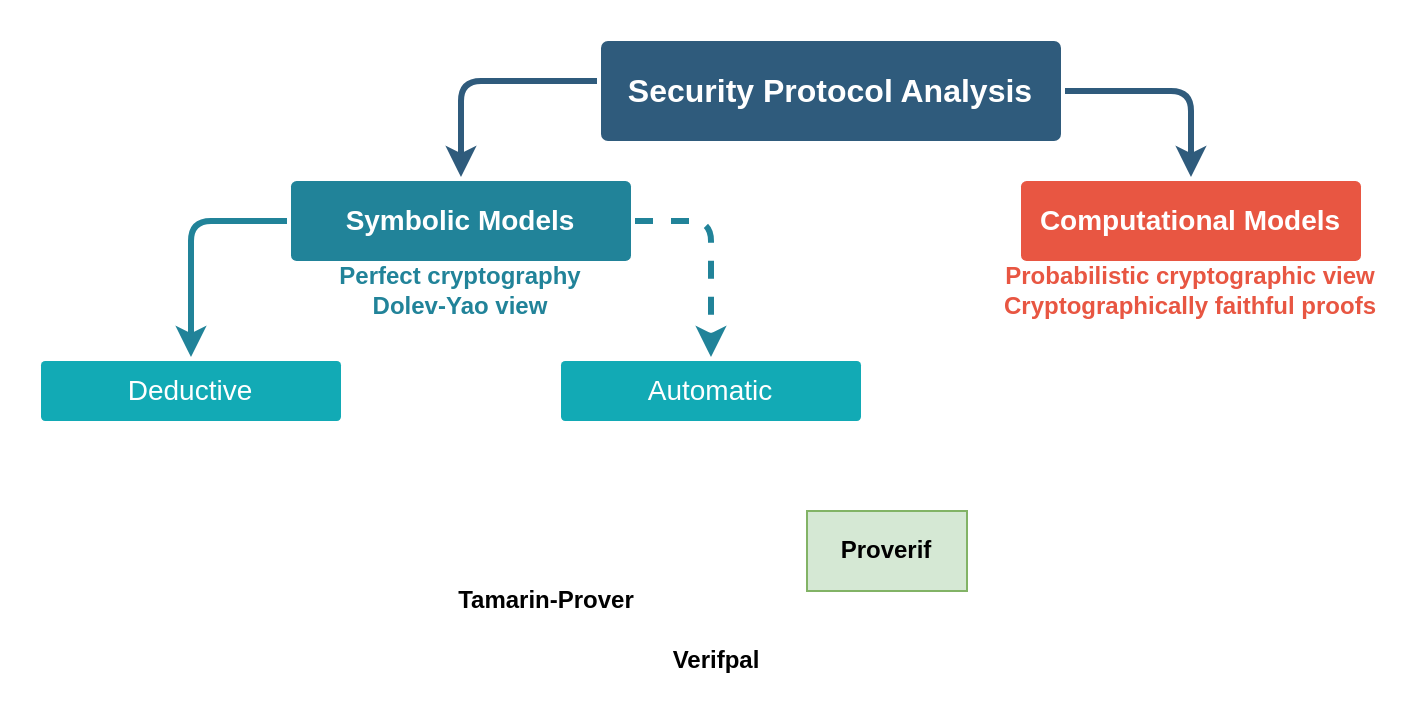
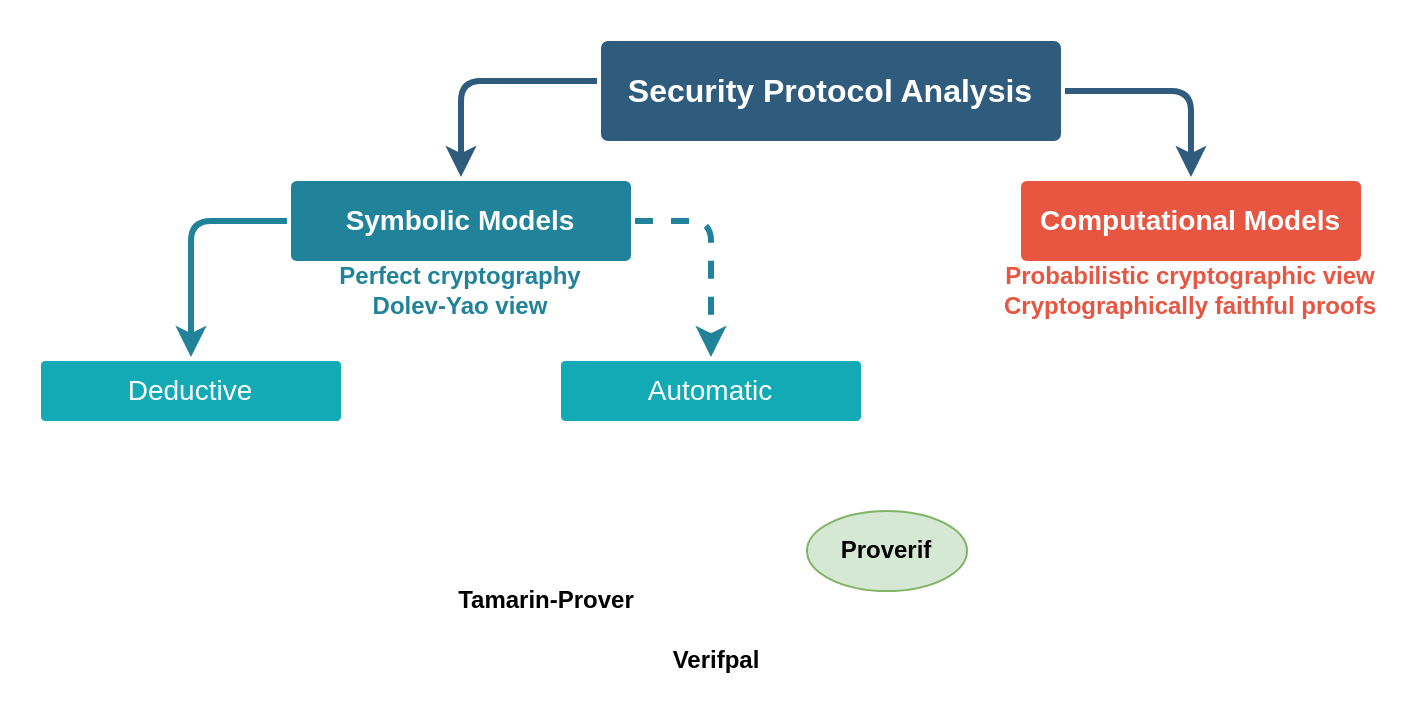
node "Proverif": shape rectangle -> ellipse
